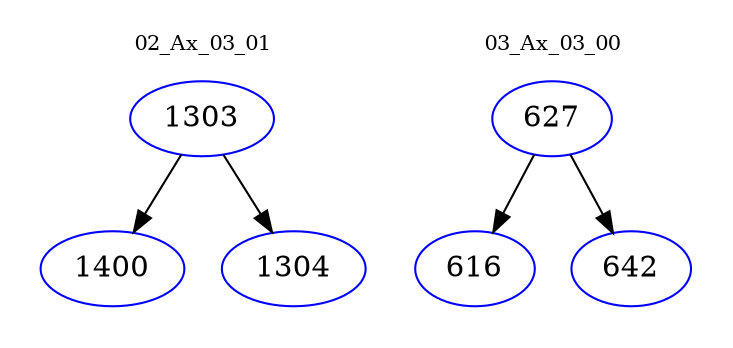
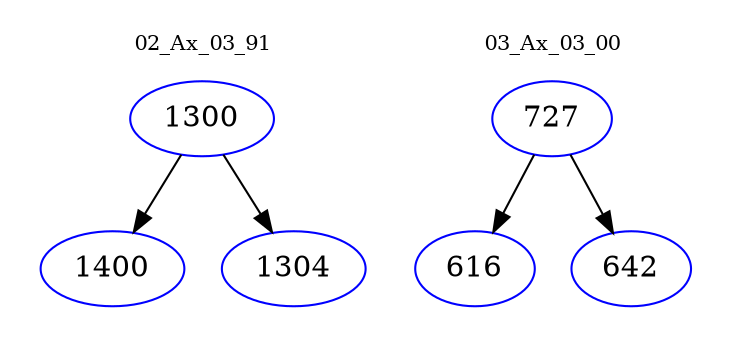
cluster "02_Ax_03_01": label "02_Ax_03_01" -> "02_Ax_03_91"
node "1303": label "1303" -> "1300"
node "627": label "627" -> "727"
